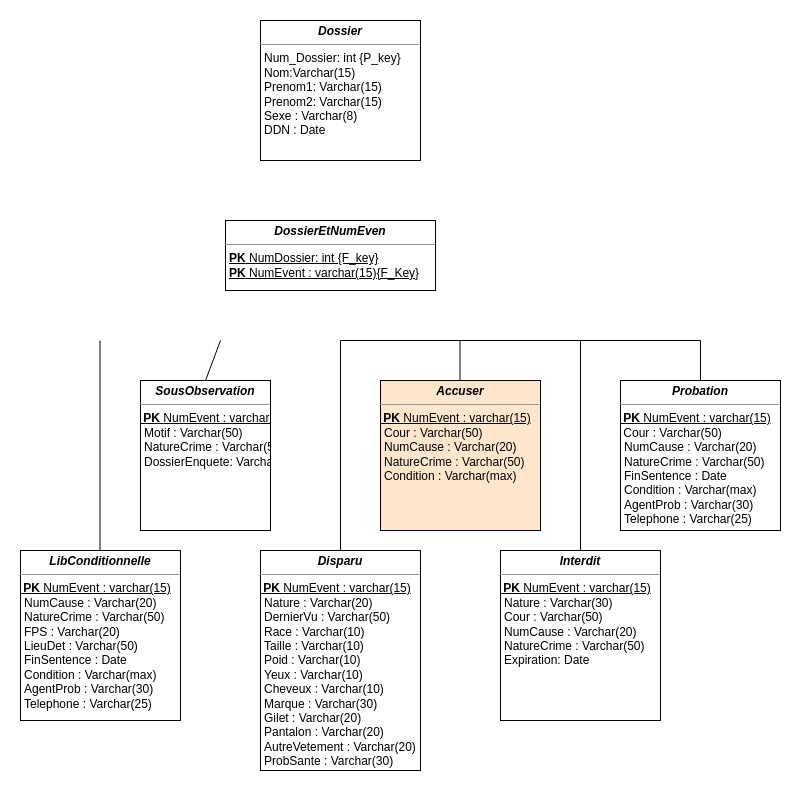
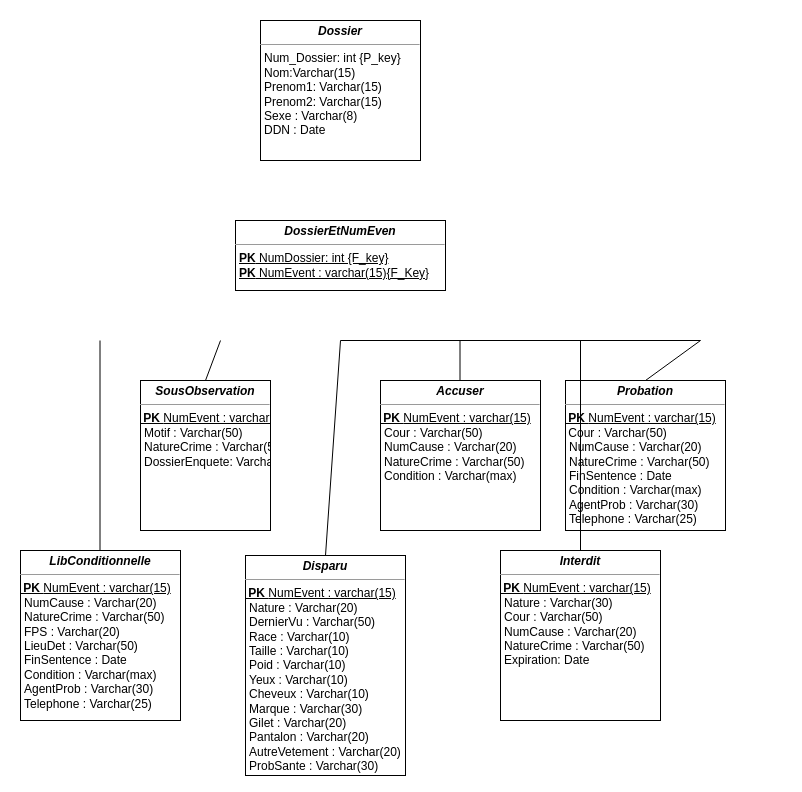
node "DossierEtNumEven PK NumDossier: int {F_key} PK NumEvent : varchar(15){F_Key}": moved (331, 256) -> (341, 256)
node "Accuser PK NumEvent : varchar(15)Cour : Varchar(50) NumCause : Varchar(20) NatureCrime : Varchar(50) Condition : Varchar(max)": fillcolor #ffe6cc -> #ffffff
node "Probation PK NumEvent : varchar(15) Cour : Varchar(50)NumCause : Varchar(20) NatureCrime : Varchar(50) FinSentence : Date Condition : Varchar(max) AgentProb : Varchar(30) Telephone : Varchar(25)": moved (701, 456) -> (646, 456)
node "Disparu PK NumEvent : varchar(15)Nature : Varchar(20) DernierVu : Varchar(50) Race : Varchar(10) Taille : Varchar(10) Poid : Varchar(10) Yeux : Varchar(10) Cheveux : Varchar(10) Marque : Varchar(30) Gilet : Varchar(20) Pantalon : Varchar(20) AutreVetement : Varchar(20) ProbSante : Varchar(30)": moved (341, 661) -> (326, 666)
